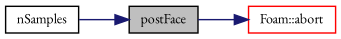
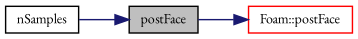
node "Foam::abort": label "Foam::abort" -> "Foam::postFace"
